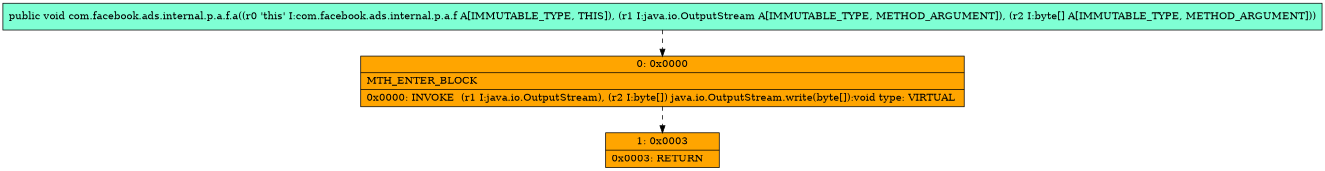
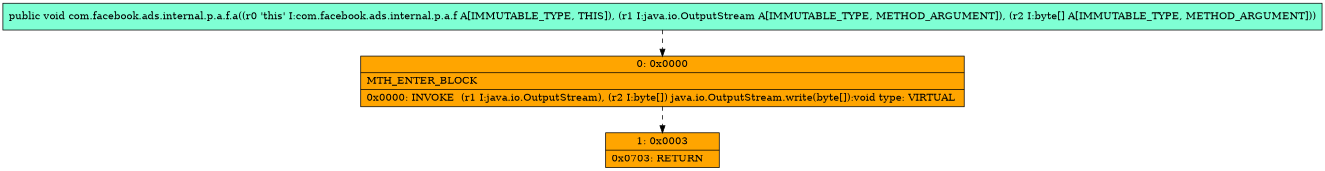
node "1: 0x0003": text "0x0003: RETURN" -> "0x0703: RETURN"
